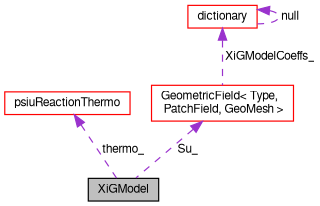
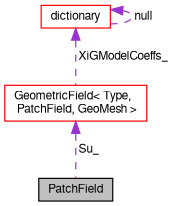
node "psiuReactionThermo": removed
node "XiGModel": label "XiGModel" -> "PatchField"
